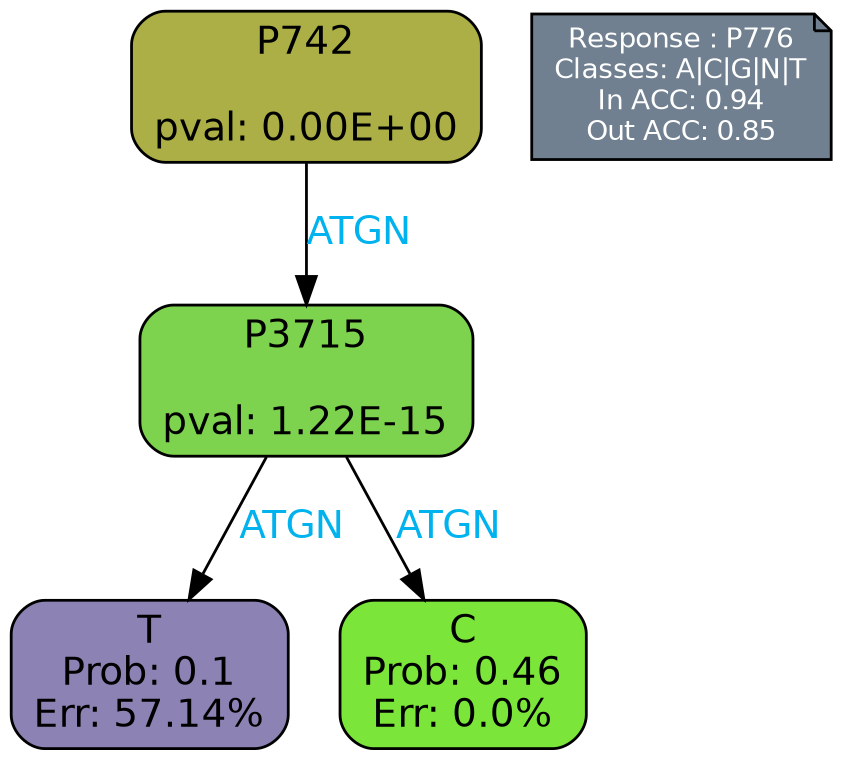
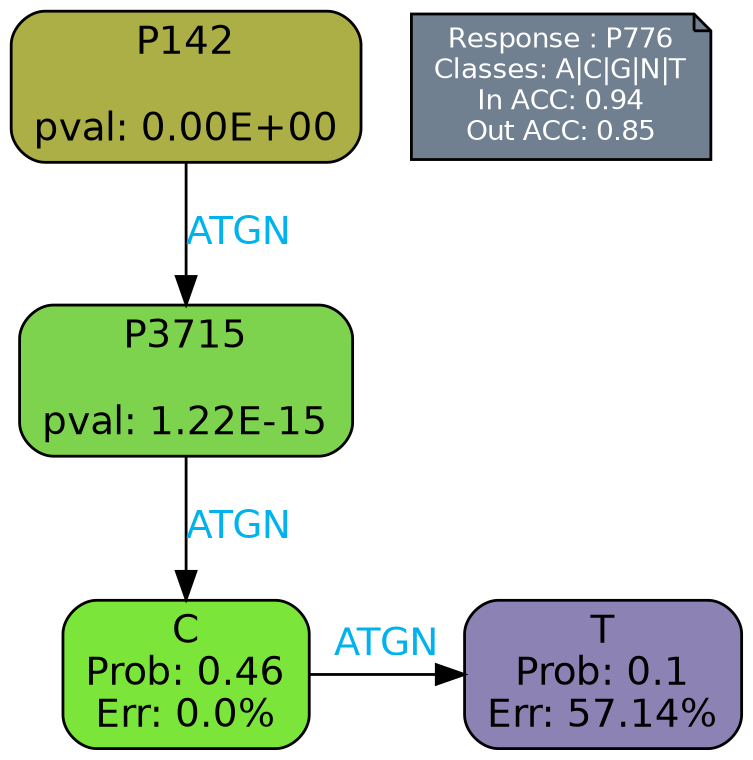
node "P742 pval: 0.00E+00": label "P742 pval: 0.00E+00" -> "P142 pval: 0.00E+00"
edge "P3715 pval: 1.22E-15" -> "T Prob: 0.1 Err: 57.14%": now "C Prob: 0.46 Err: 0.0%" -> "T Prob: 0.1 Err: 57.14%"
